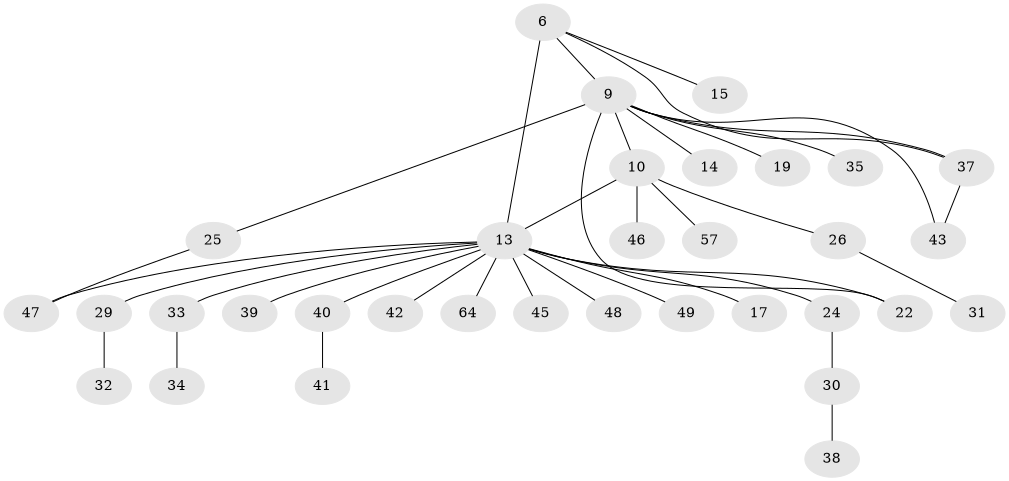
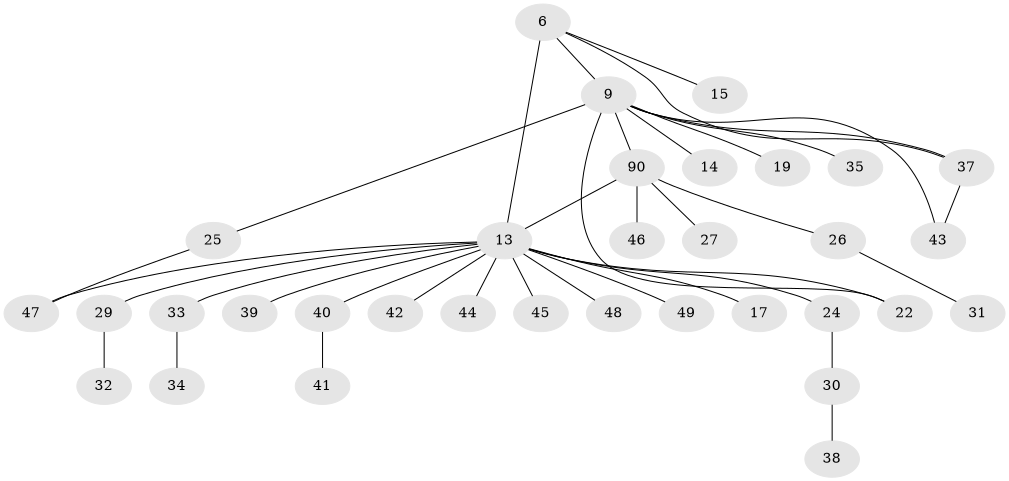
node "10": label "10" -> "90"
node "57": label "57" -> "27"
node "64": label "64" -> "44"
